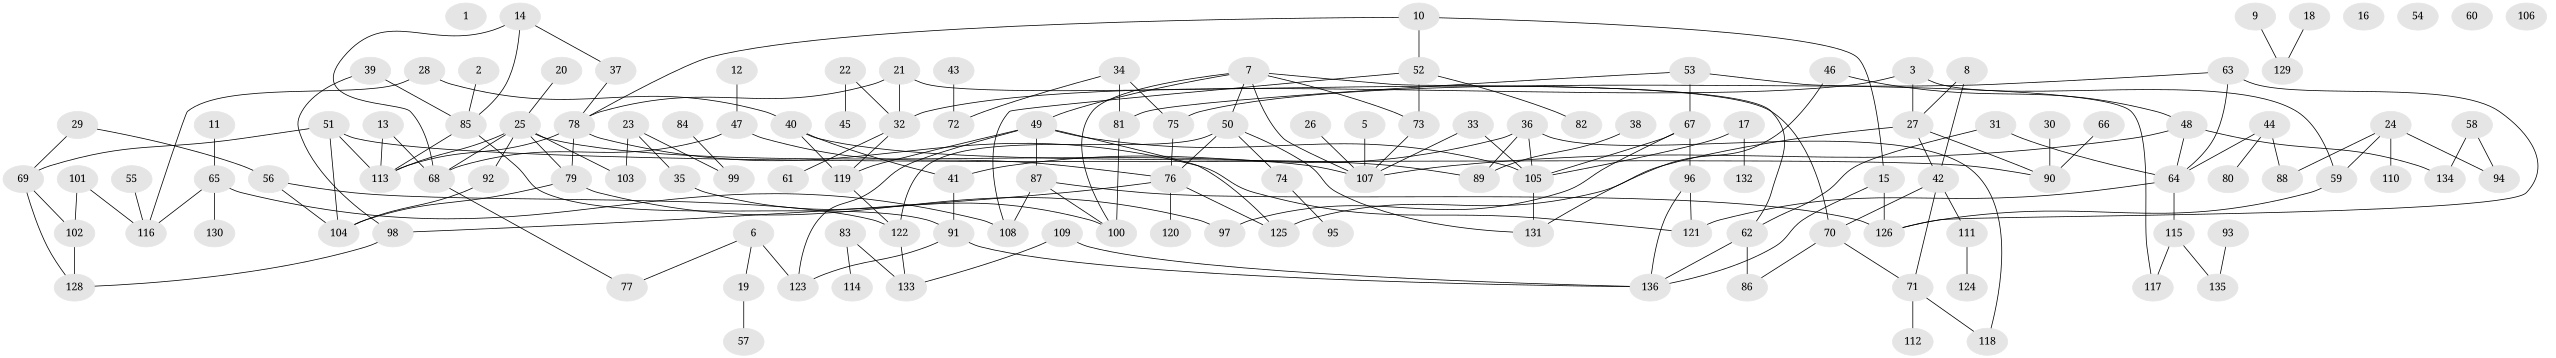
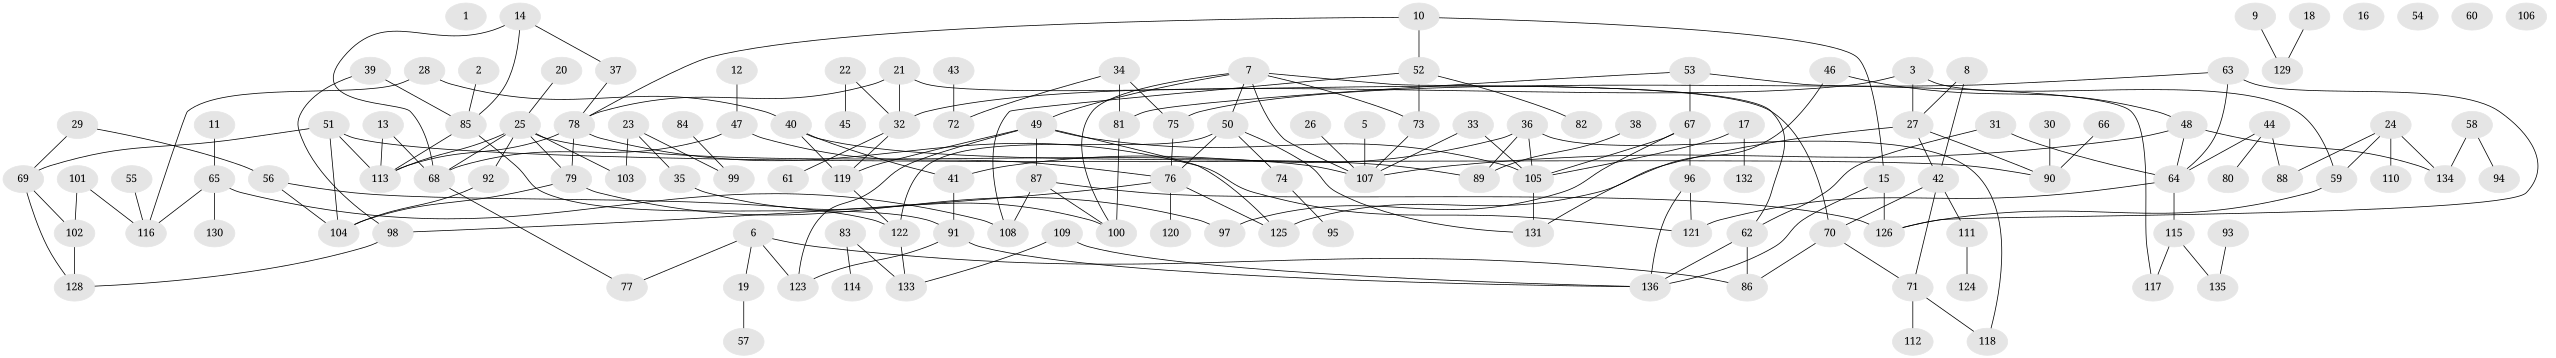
edge "24" -- "94": now "24" -- "134"
edge "6" -- "86": added
